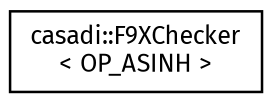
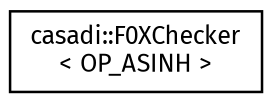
node "casadi::F9XChecker < OP_ASINH >": label "casadi::F9XChecker < OP_ASINH >" -> "casadi::F0XChecker < OP_ASINH >"
